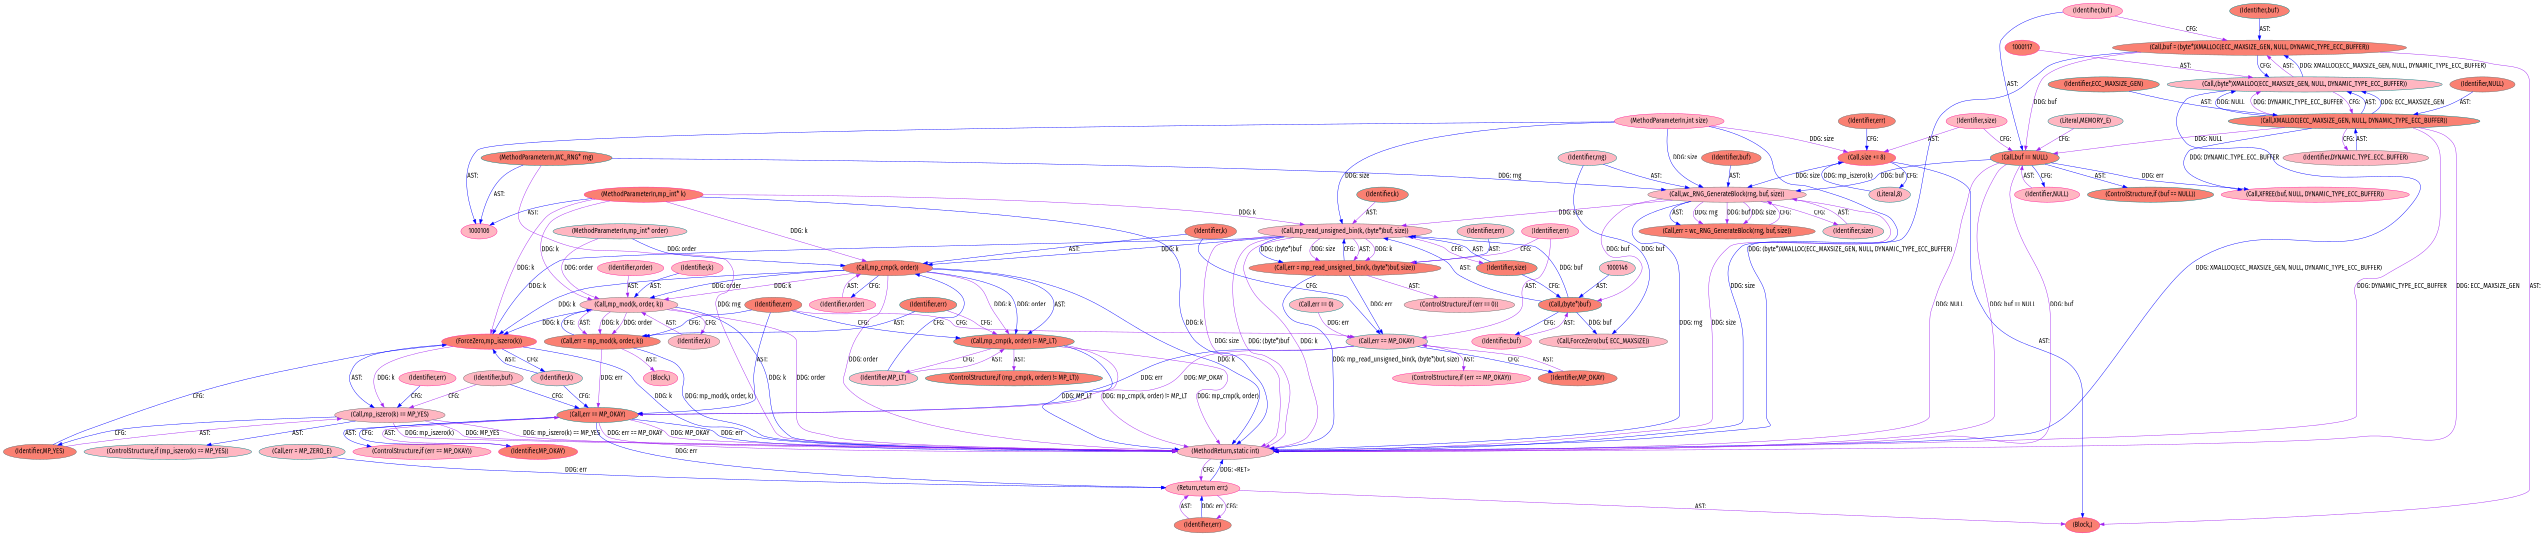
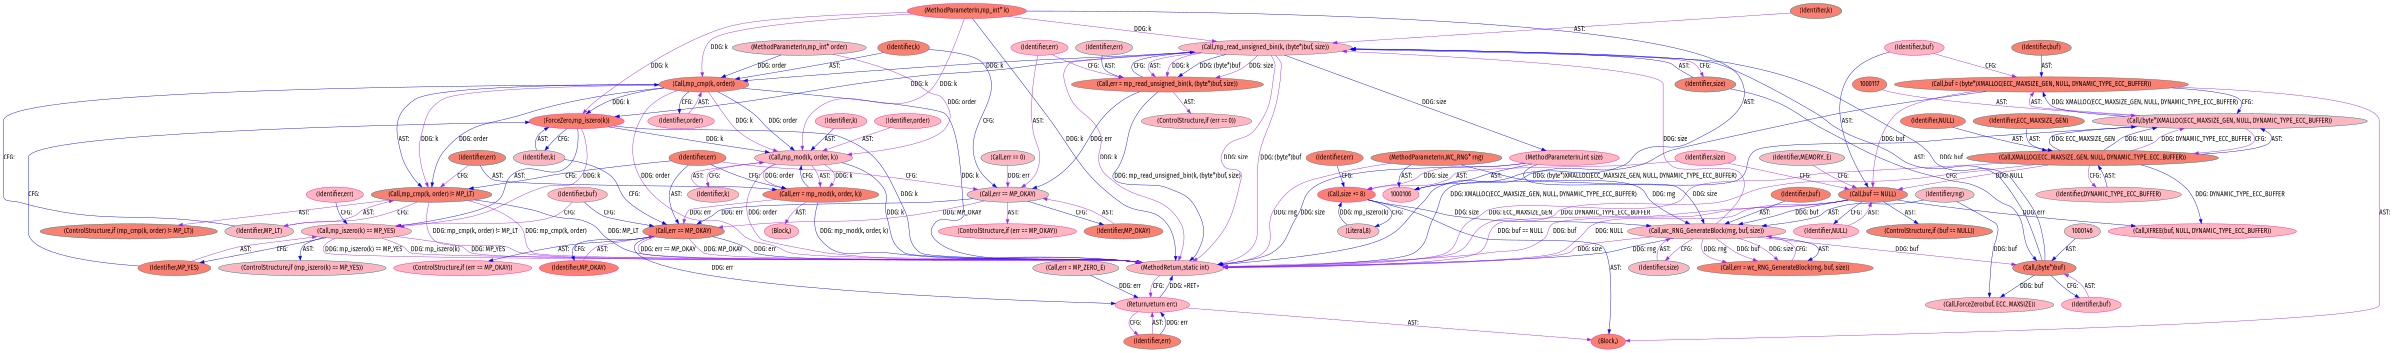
node "1000117": color deeppink -> gray40
node "(Literal,MEMORY_E)": label "(Literal,MEMORY_E)" -> "(Identifier,MEMORY_E)"
edge "(MethodParameterIn,int size)" -> "(Call,mp_read_unsigned_bin(k, (byte*)buf, size))": reversed
edge "(Call,mp_mod(k, order, k))" -> "(ForceZero,mp_iszero(k))": reversed
